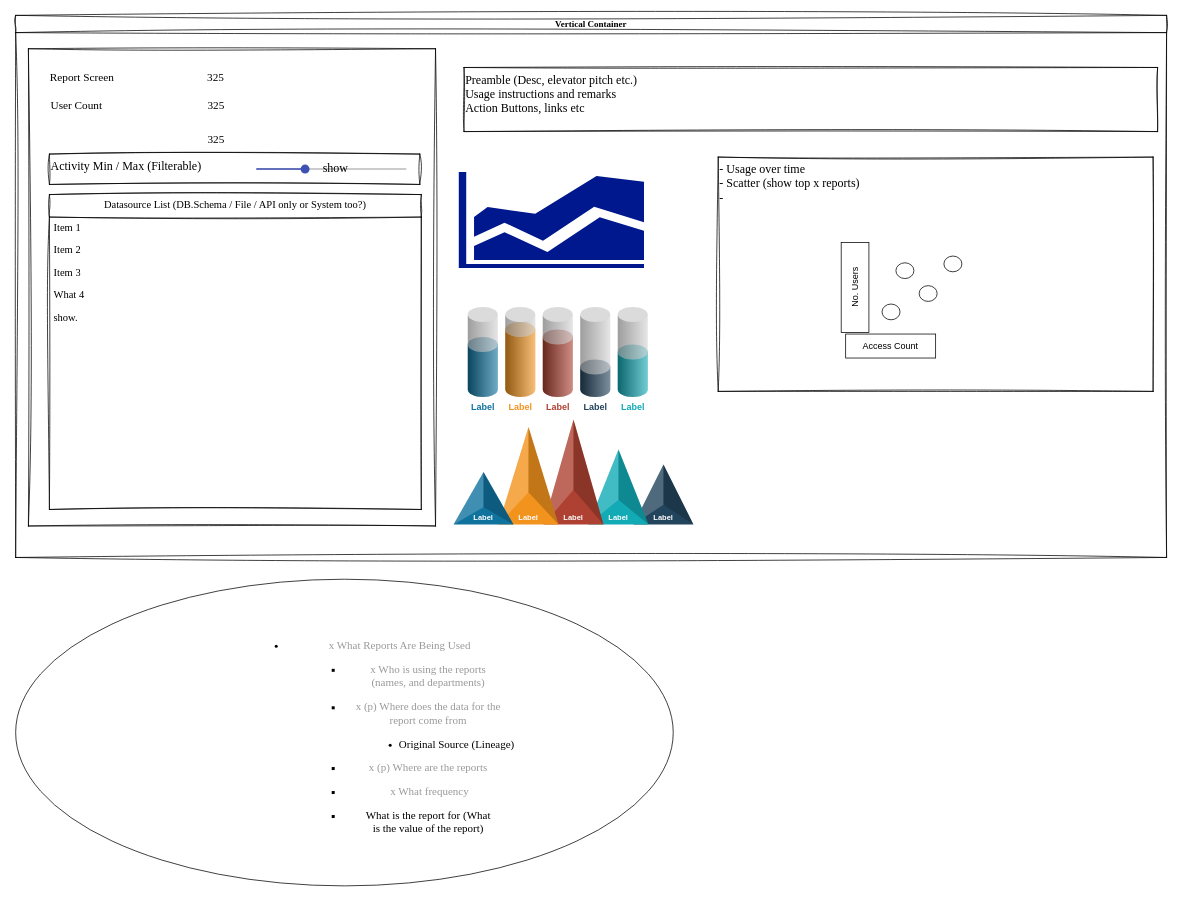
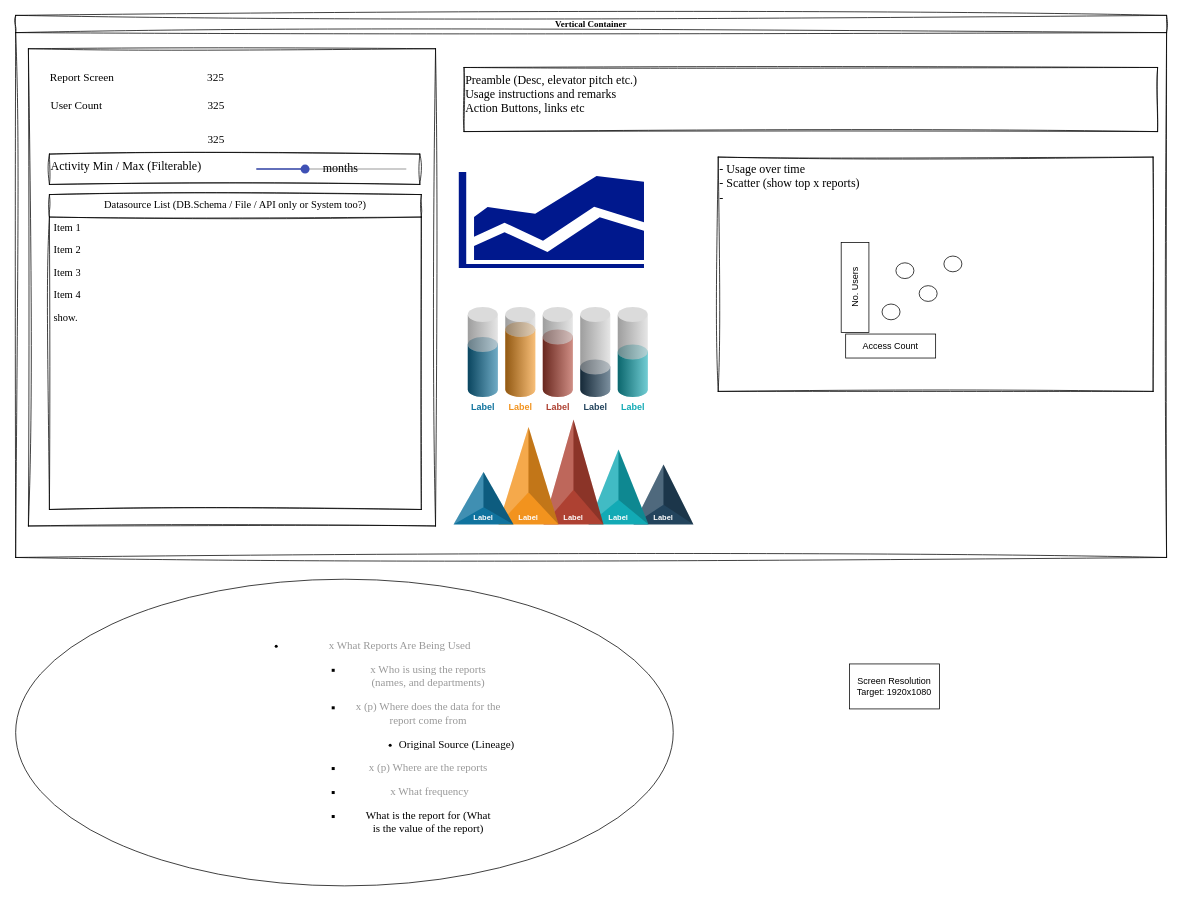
node "show": label "show" -> "months"
node "What 4": label "What 4" -> "Item 4"
node "Screen Resolution Target: 1920x1080": added
